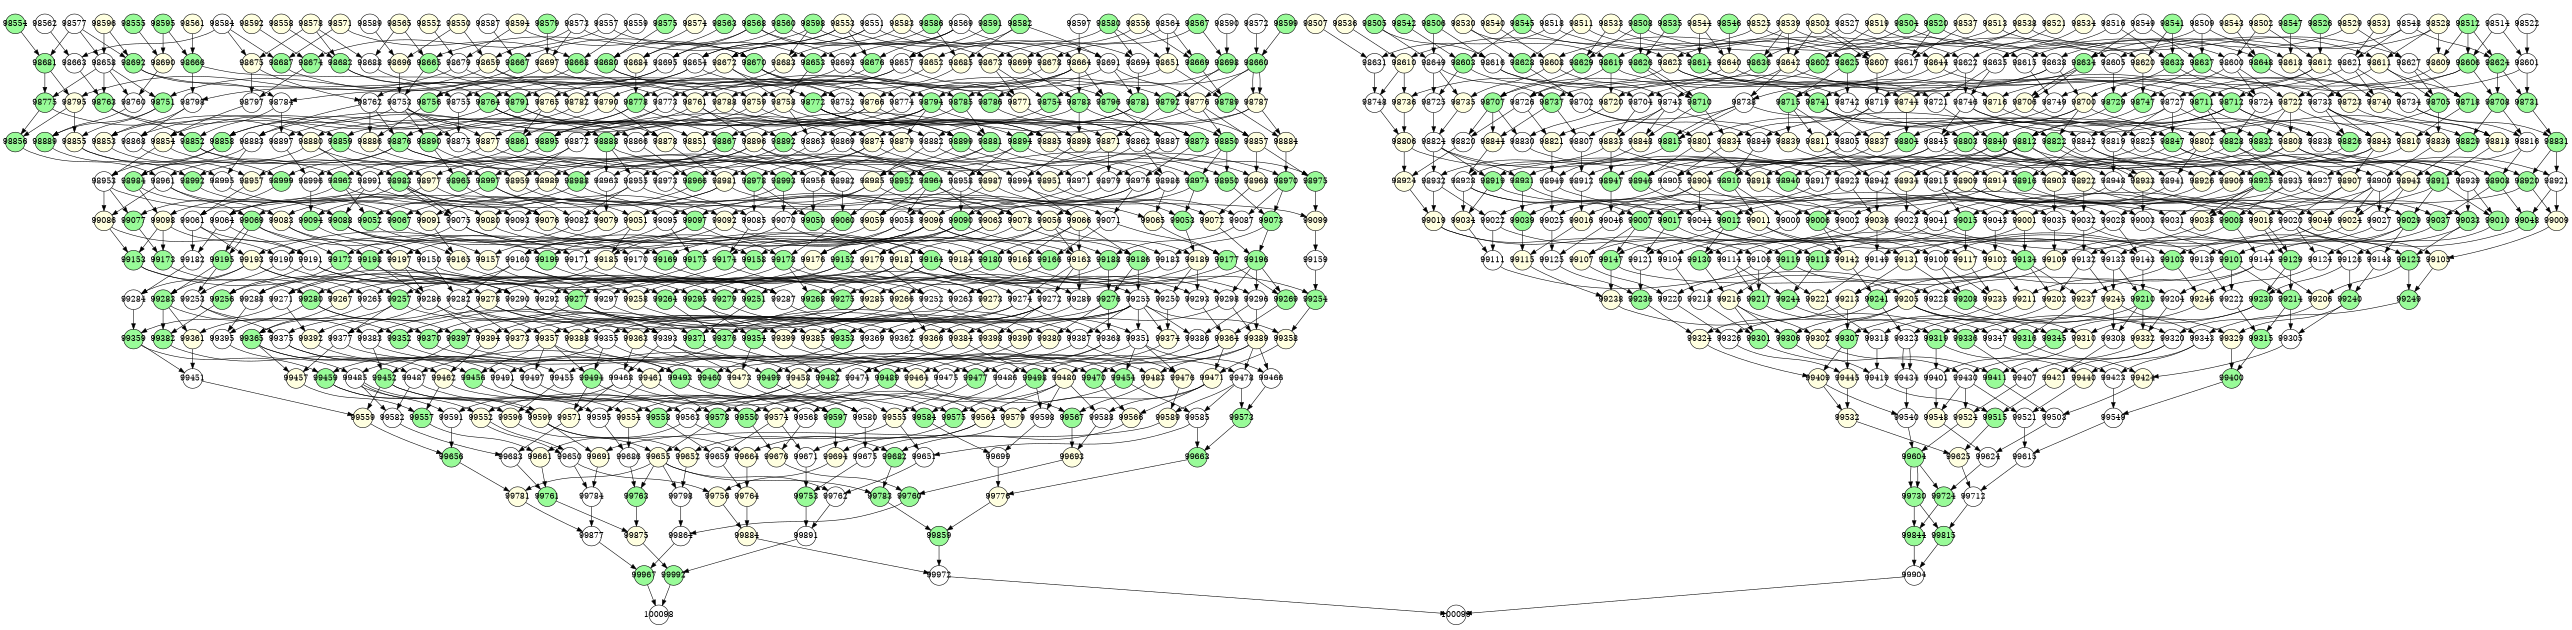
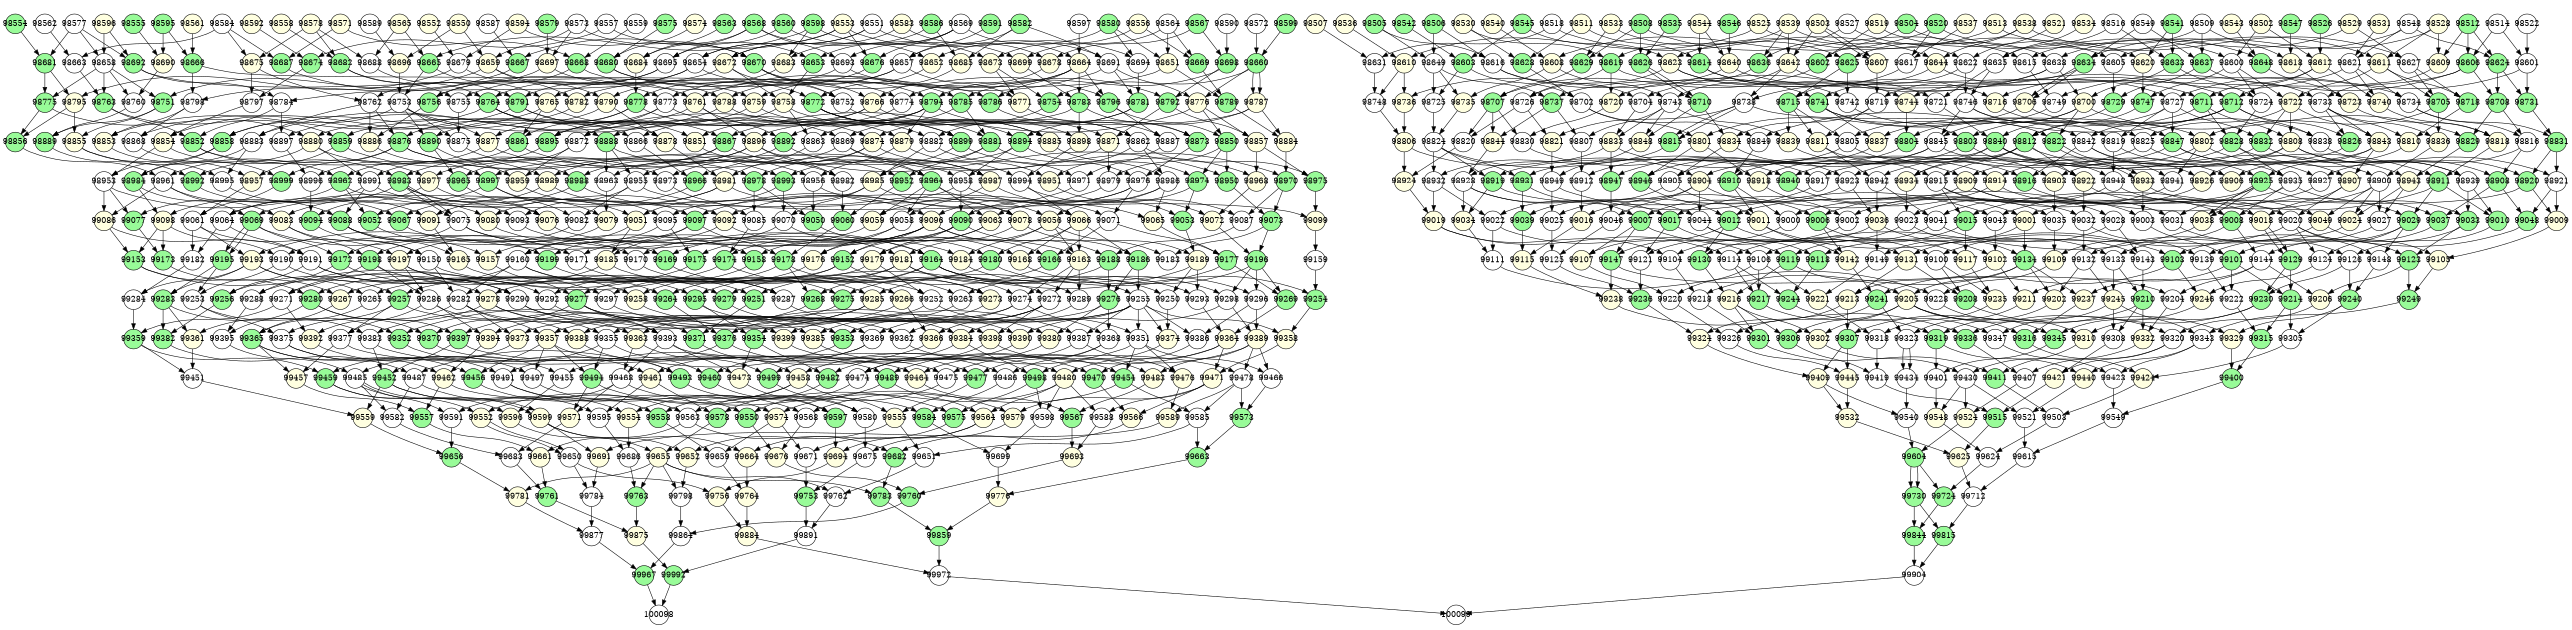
edge "98906" -> "99028": removed
edge "99183" -> "99266": removed
